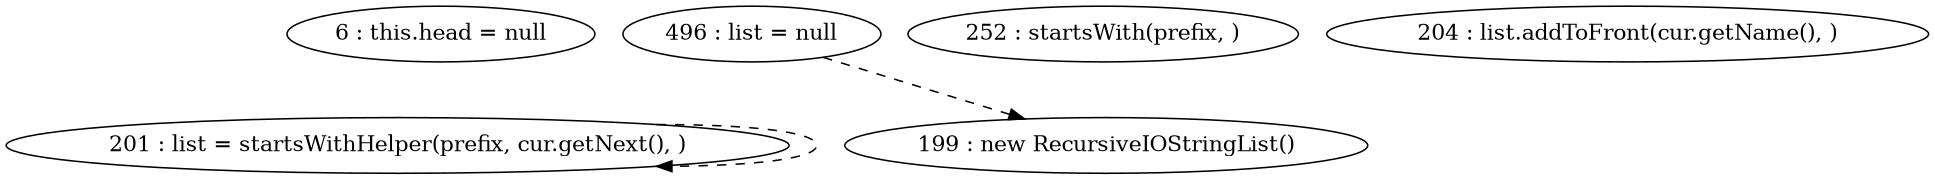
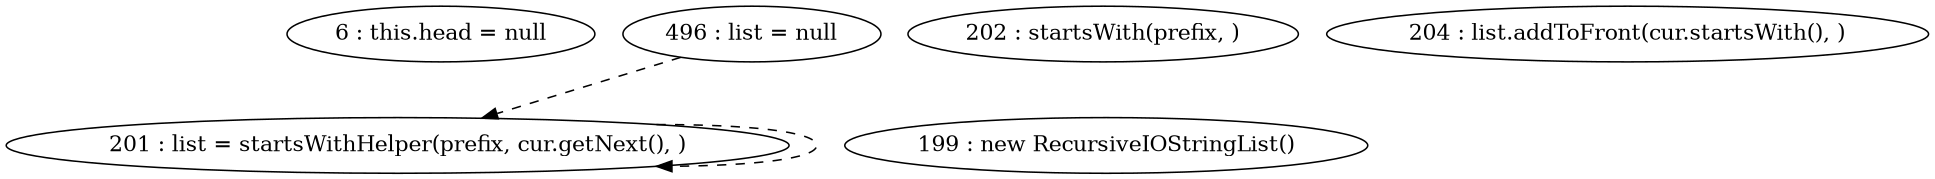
node "252 : startsWith(prefix, )": label "252 : startsWith(prefix, )" -> "202 : startsWith(prefix, )"
node "204 : list.addToFront(cur.getName(), )": label "204 : list.addToFront(cur.getName(), )" -> "204 : list.addToFront(cur.startsWith(), )"
edge "496 : list = null" -> "199 : new RecursiveIOStringList()": now "496 : list = null" -> "201 : list = startsWithHelper(prefix, cur.getNext(), )"
